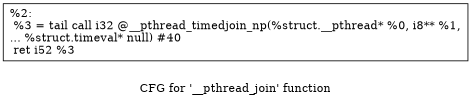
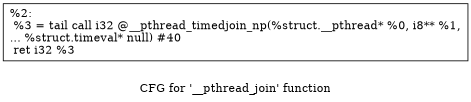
node "%2:": text "ret i52 %3" -> "ret i32 %3"
